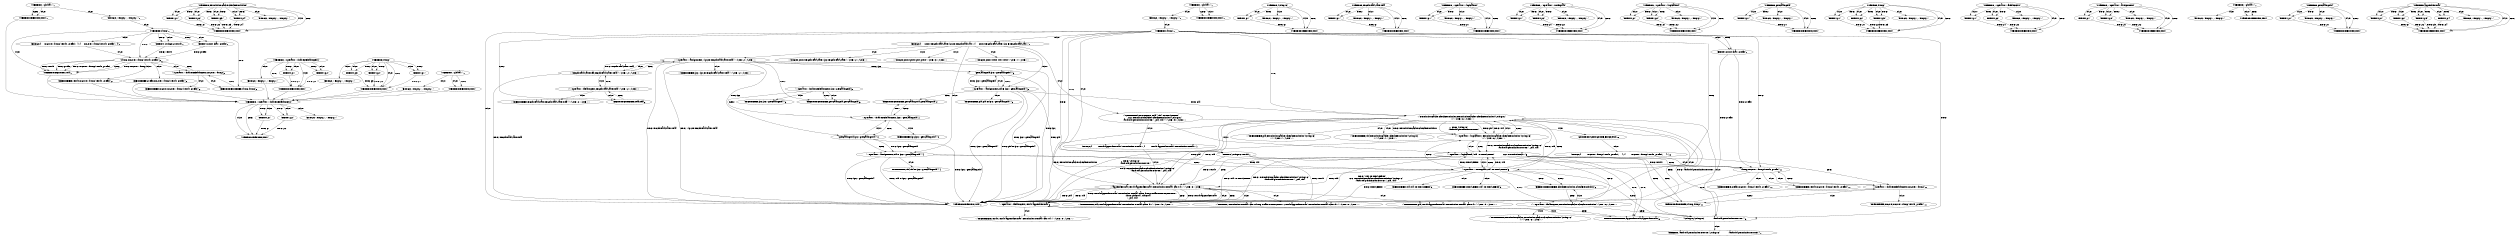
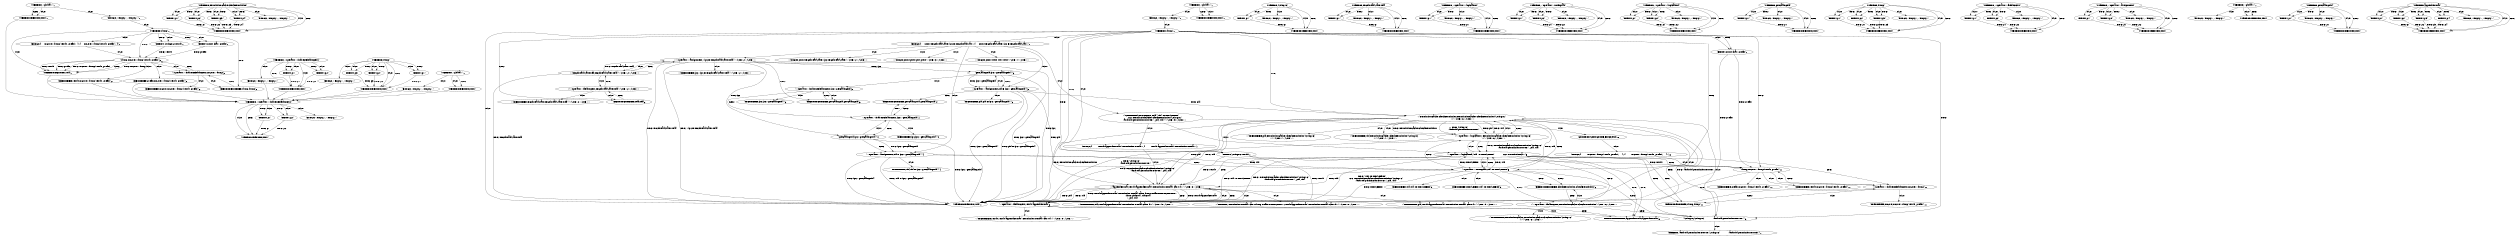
edge "(getCallingPid,ipc->getCallingPid())" -> "(<operator>.indirectFieldAccess,ipc->getCallingPid)": added, label "AST:"
edge "(<operator>.notEquals,uid != AID_SHELL)" -> "(IDENTIFIER,AID_SHELL,uid != AID_SHELL)": reversed
